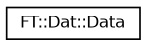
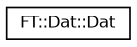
node "FT::Dat::Data": label "FT::Dat::Data" -> "FT::Dat::Dat"
